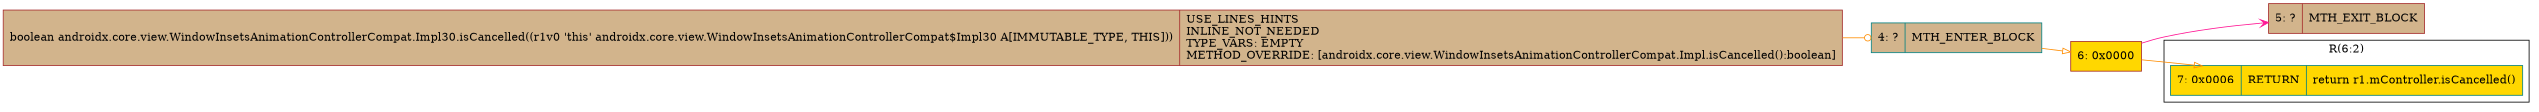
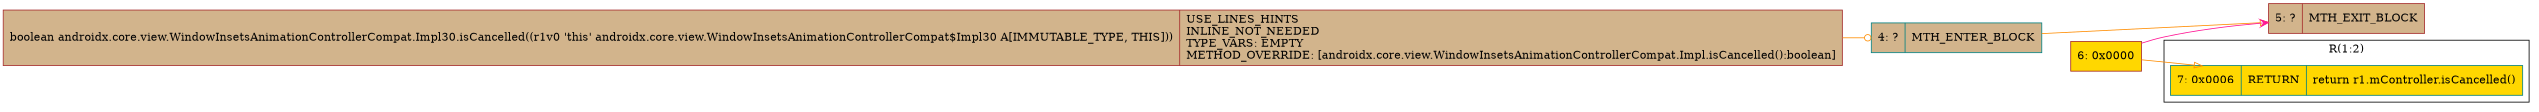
cluster "R(6:2)": label "R(6:2)" -> "R(1:2)"
edge "4: ?" -> "6: 0x0000": now "4: ?" -> "5: ?"
